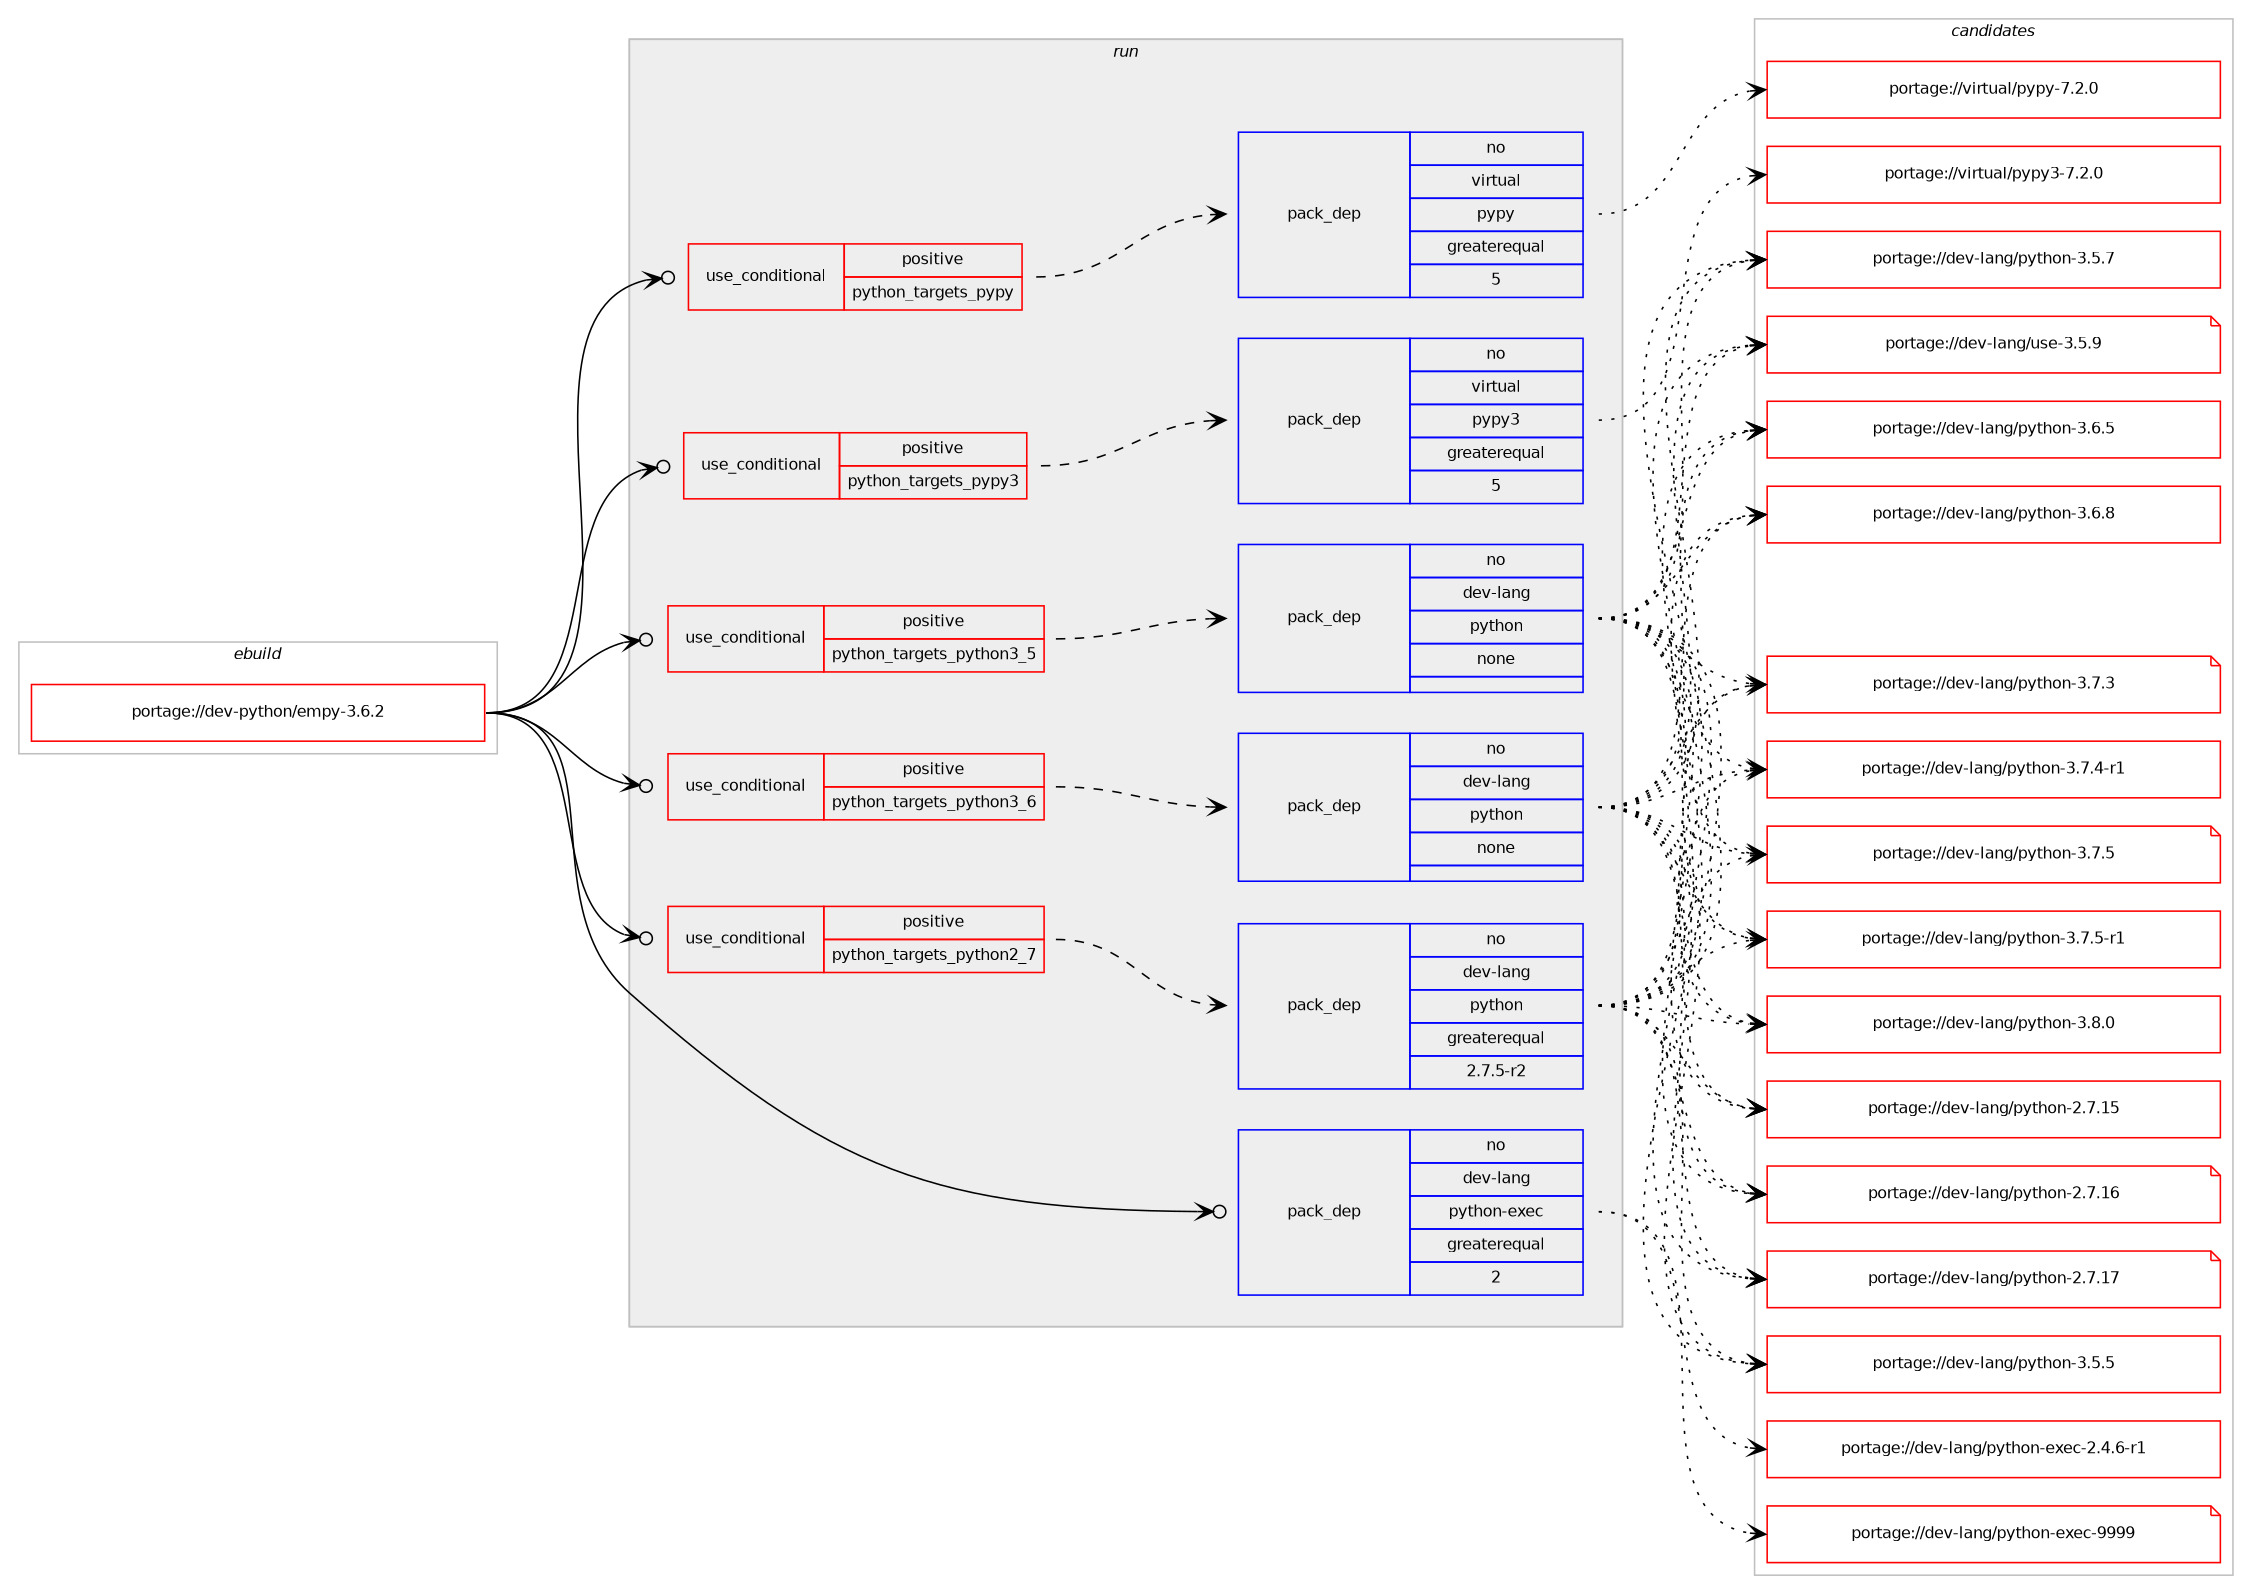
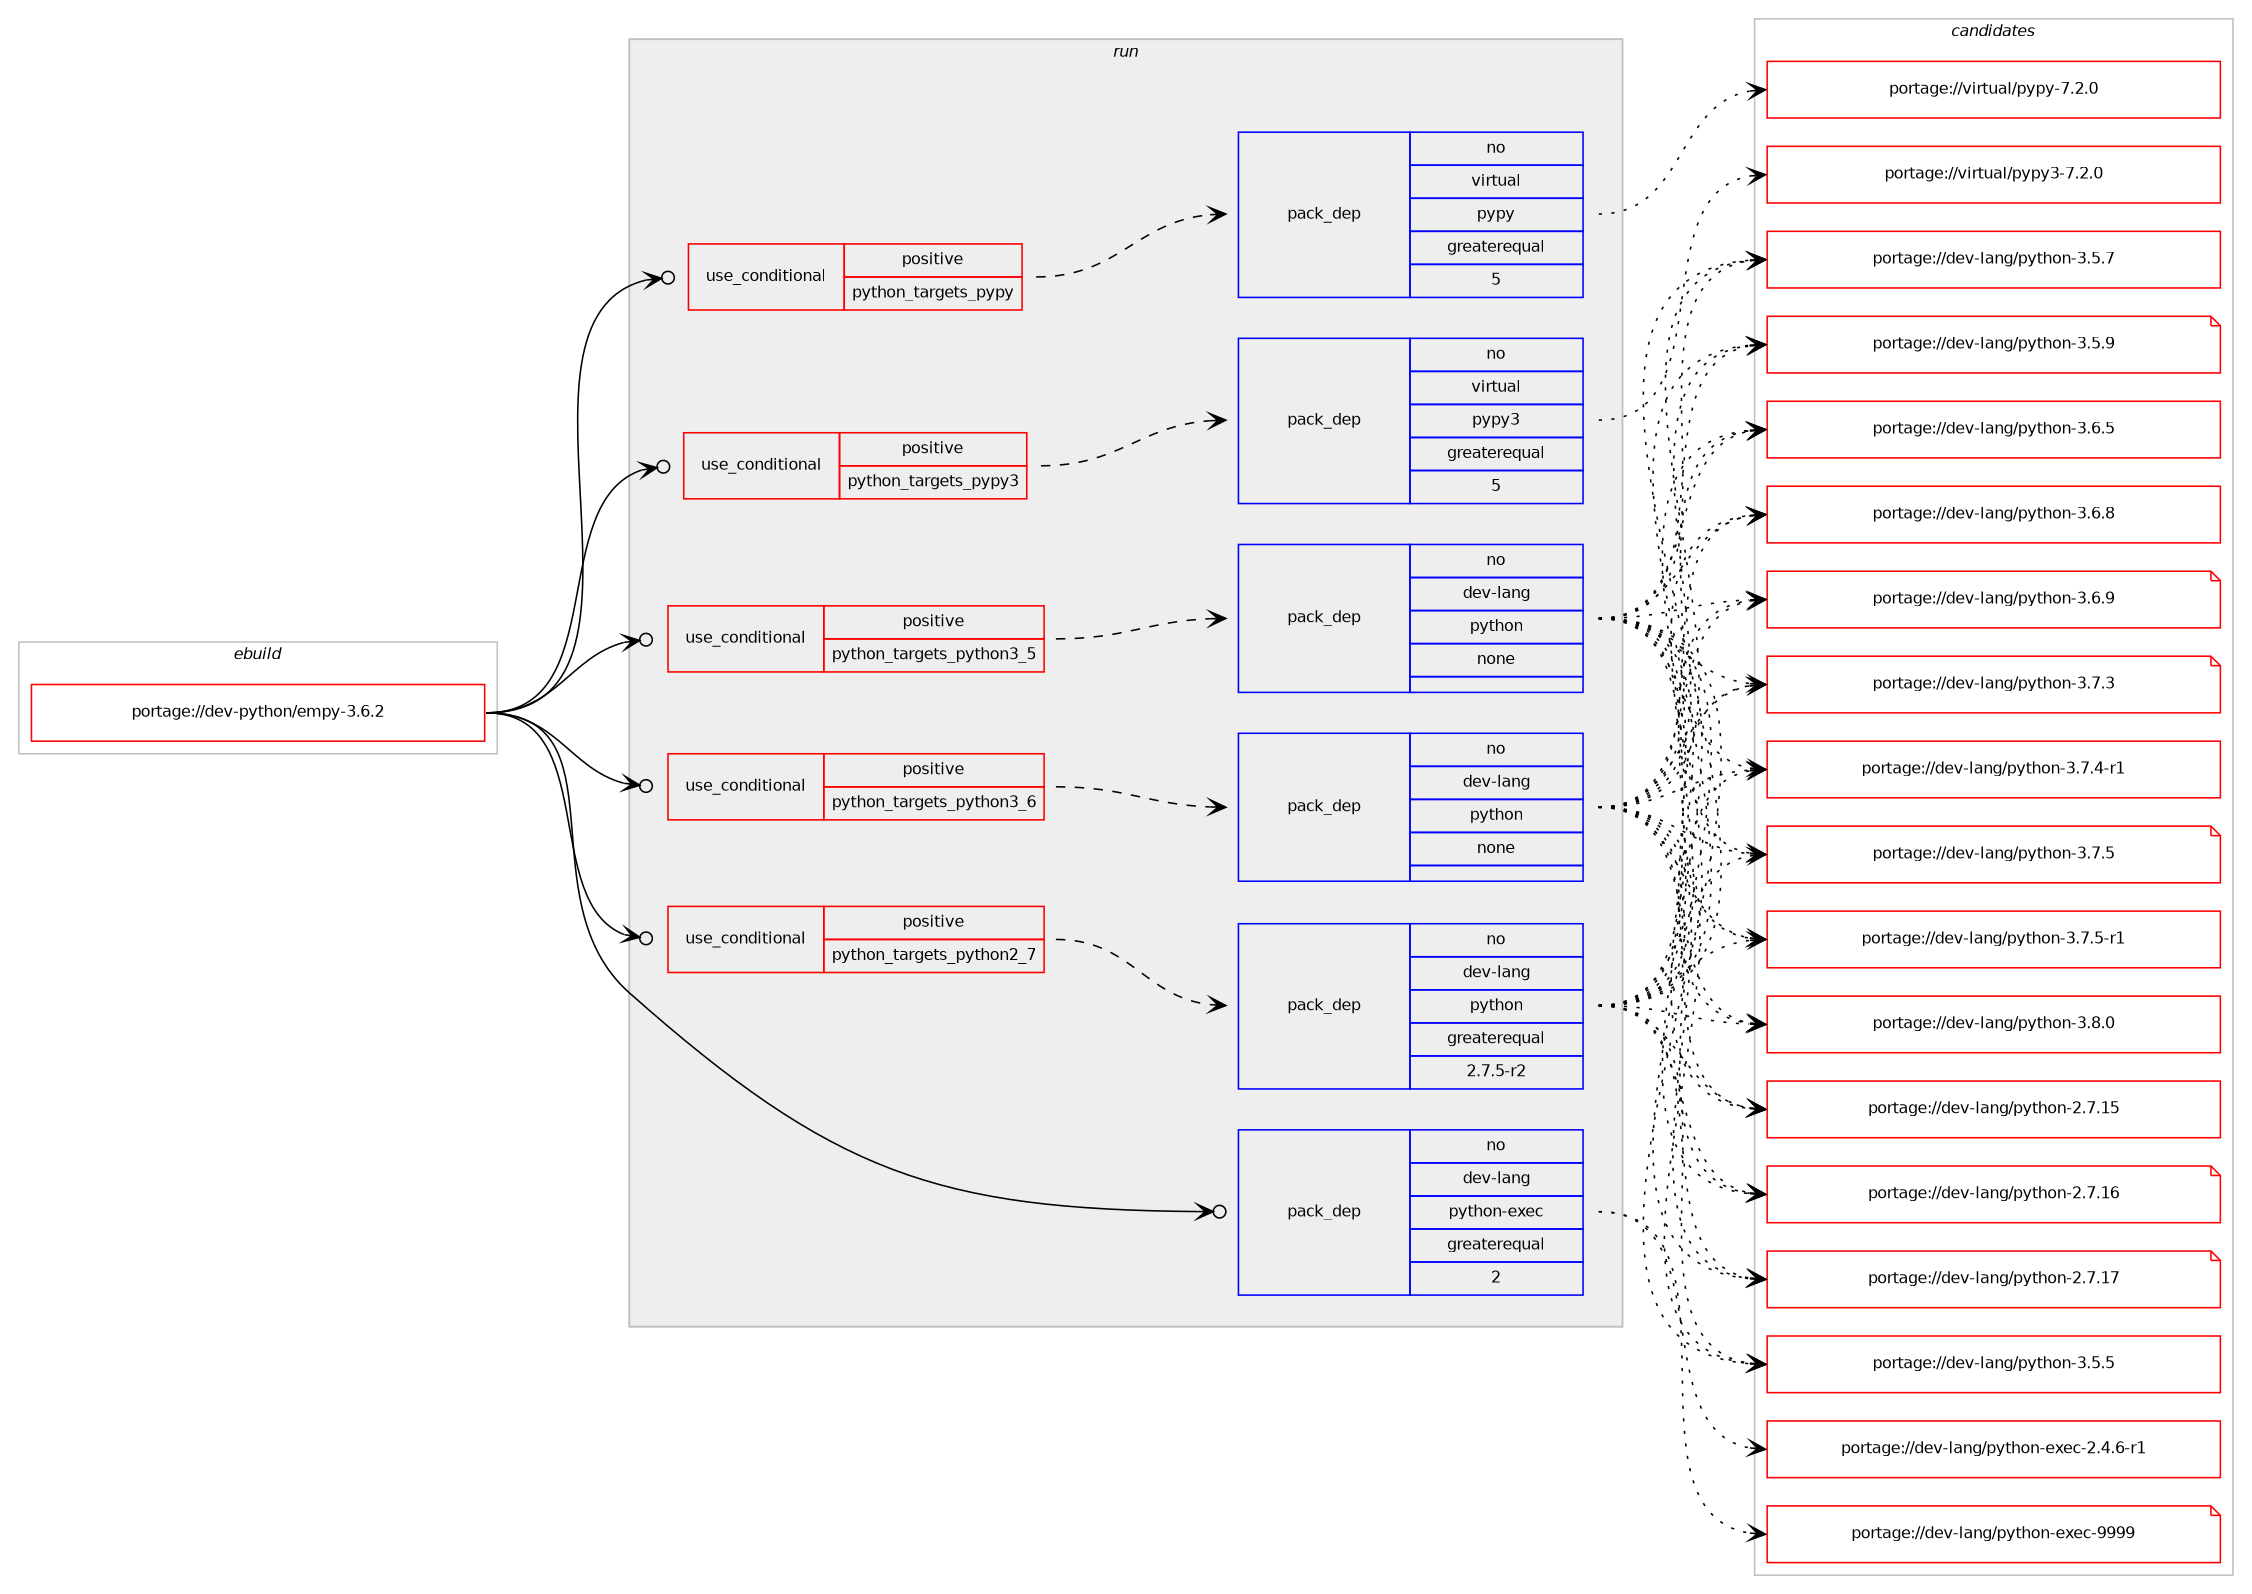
node "portage://dev-lang/use-3.5.9": label "portage://dev-lang/use-3.5.9" -> "portage://dev-lang/python-3.5.9"
node "portage://dev-lang/python-3.6.9": added
